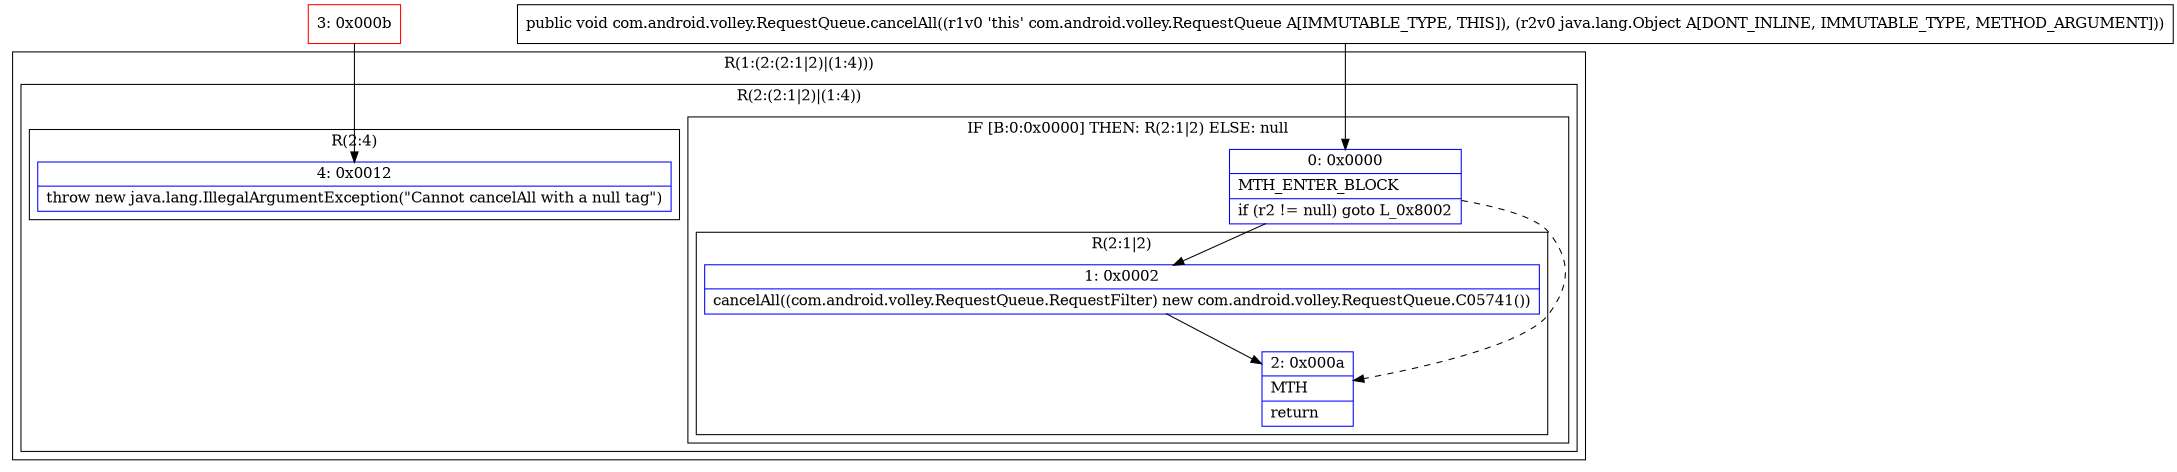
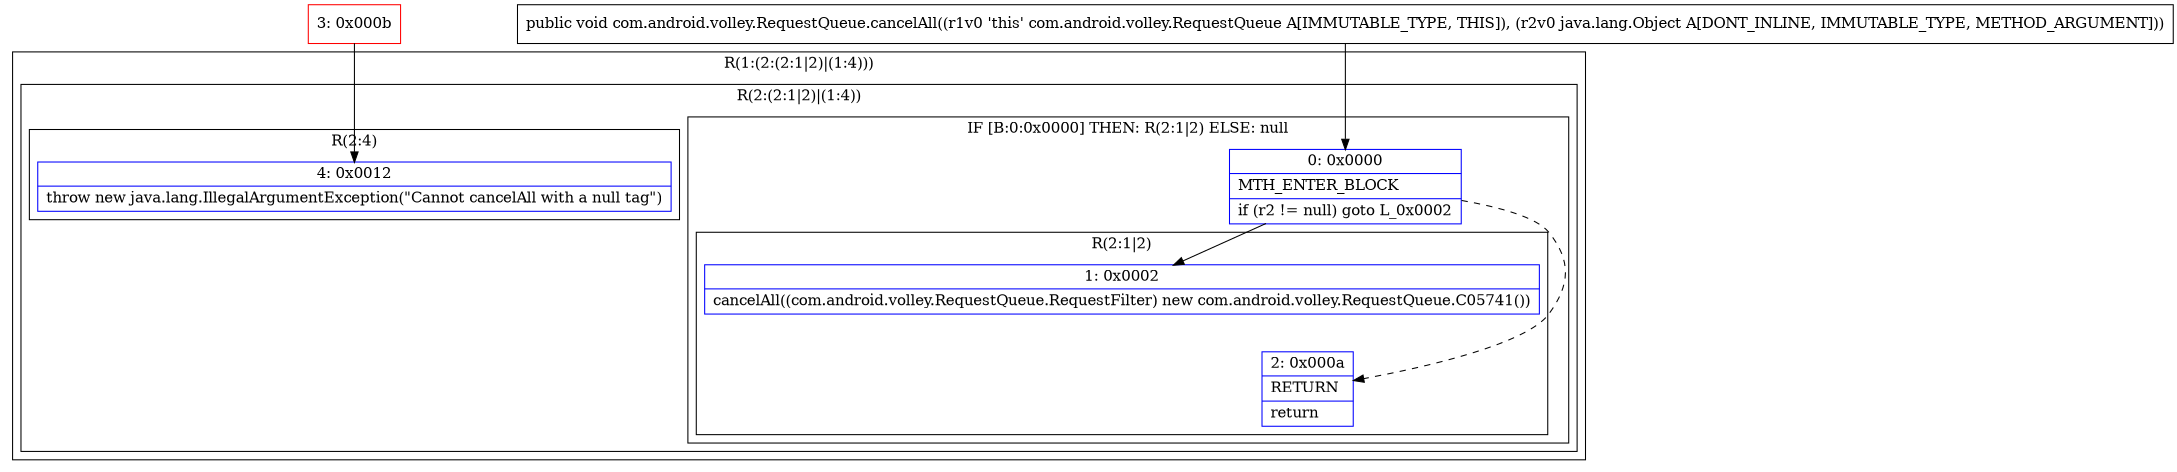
node "0: 0x0000": text "if (r2 != null) goto L_0x8002" -> "if (r2 != null) goto L_0x0002"
edge "1: 0x0002" -> "2: 0x000a": removed
node "2: 0x000a": text "MTH" -> "RETURN"
